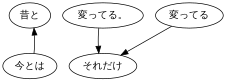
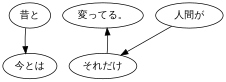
node "変ってる": label "変ってる" -> "人間が"
edge "変ってる。" -> "それだけ": reversed
edge "今とは" -> "昔と": reversed
